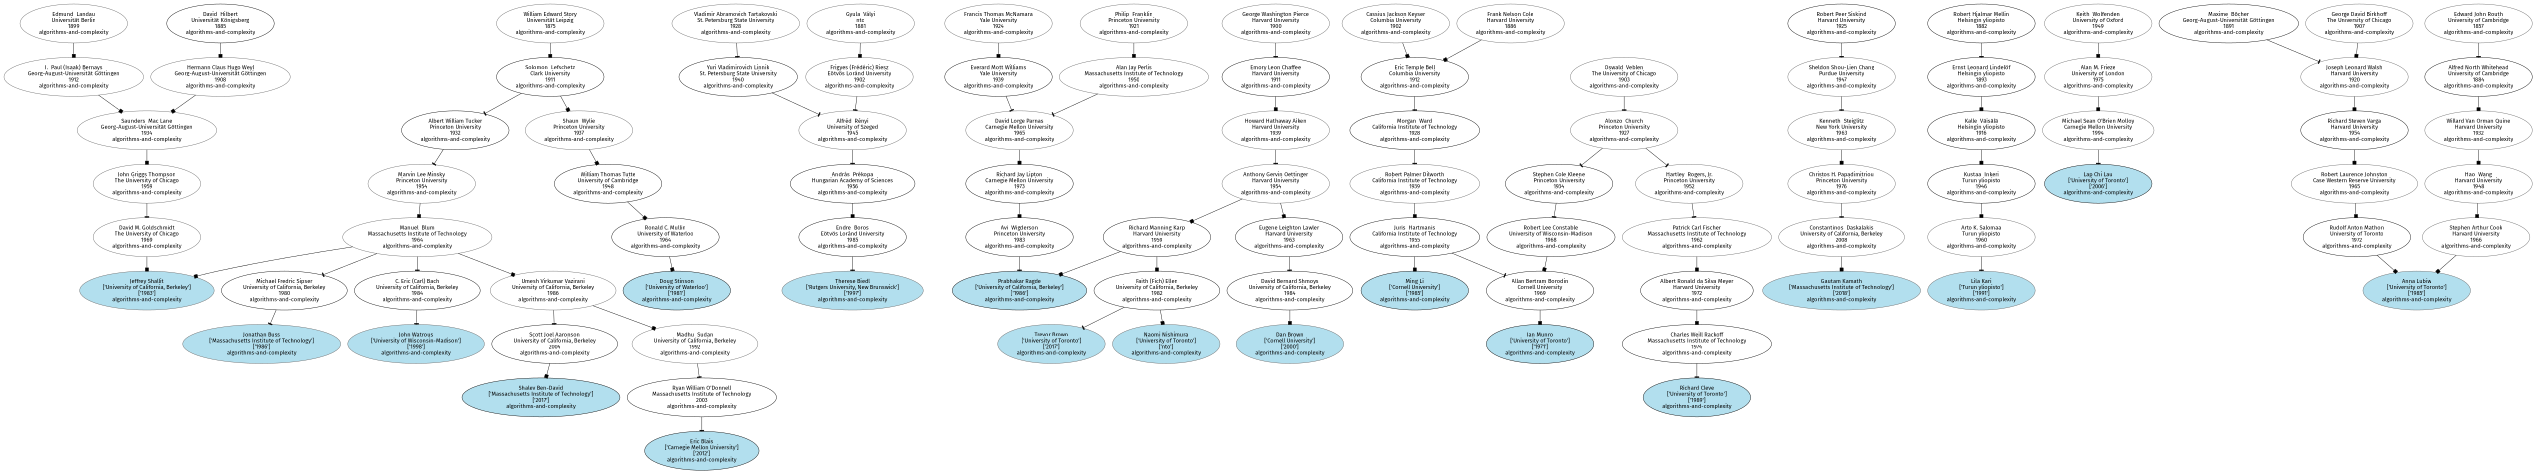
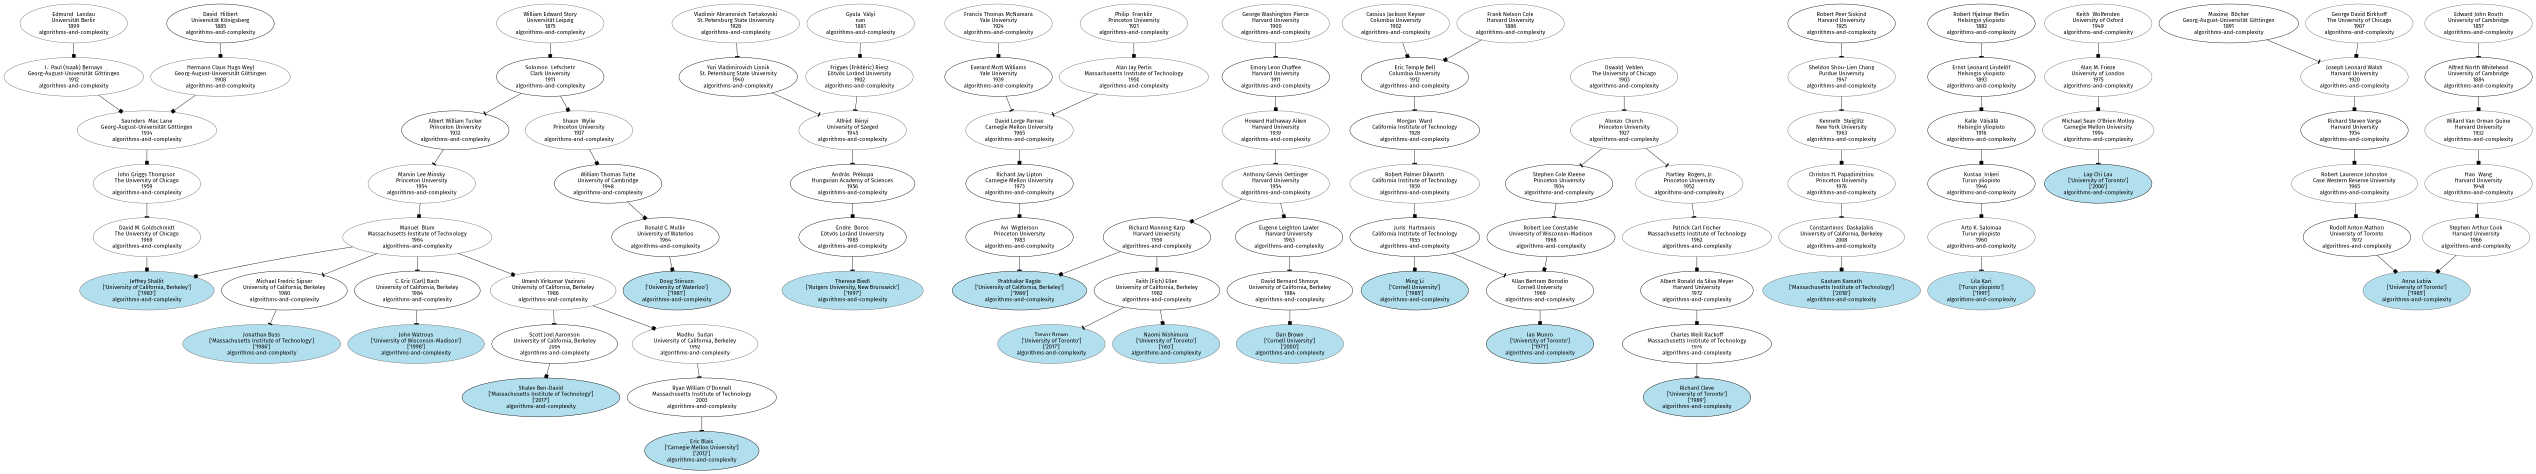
node "Gyula  Vályi nto 1881 algorithms-and-complexity": label "Gyula  Vályi nto 1881 algorithms-and-complexity" -> "Gyula  Vályi nan 1881 algorithms-and-complexity"
